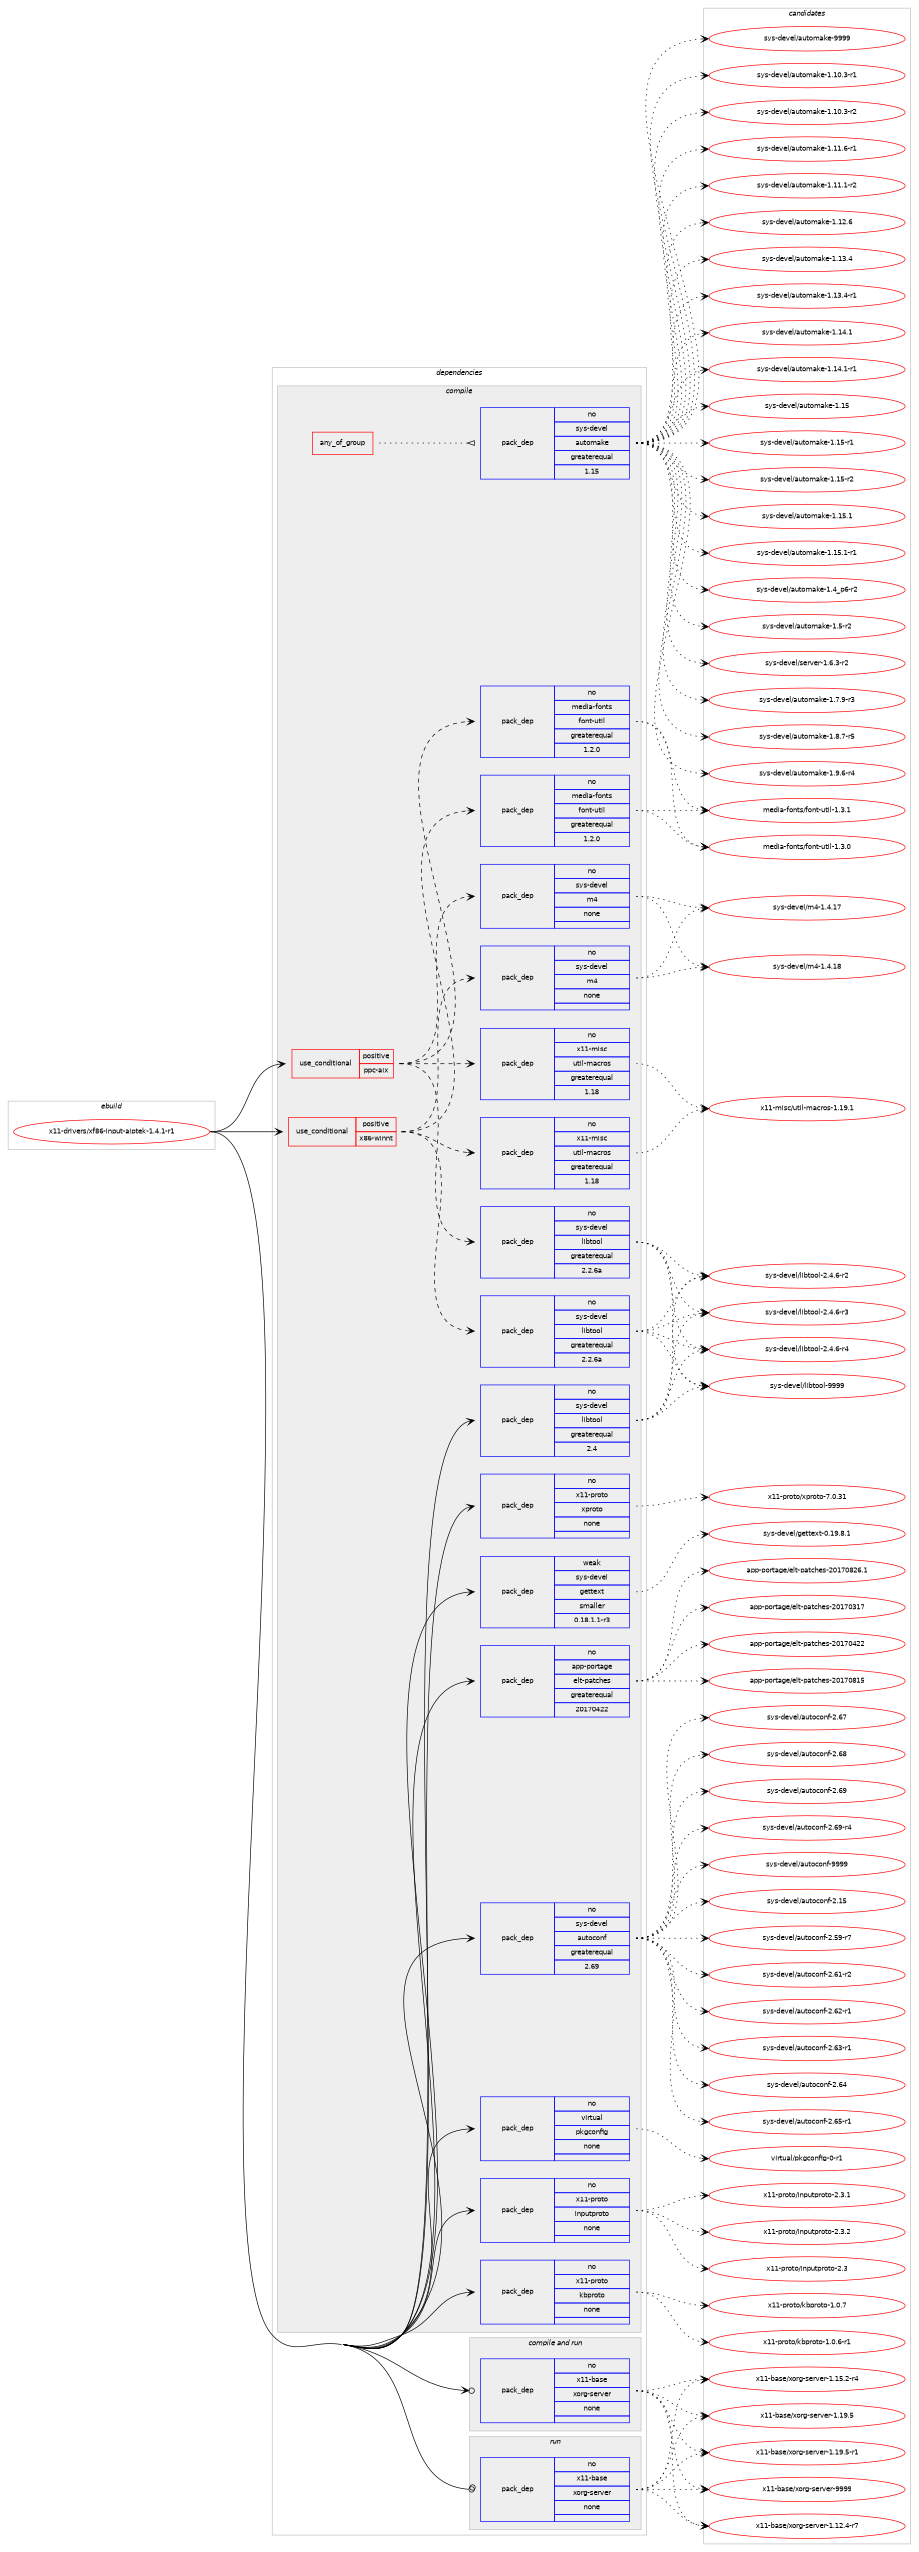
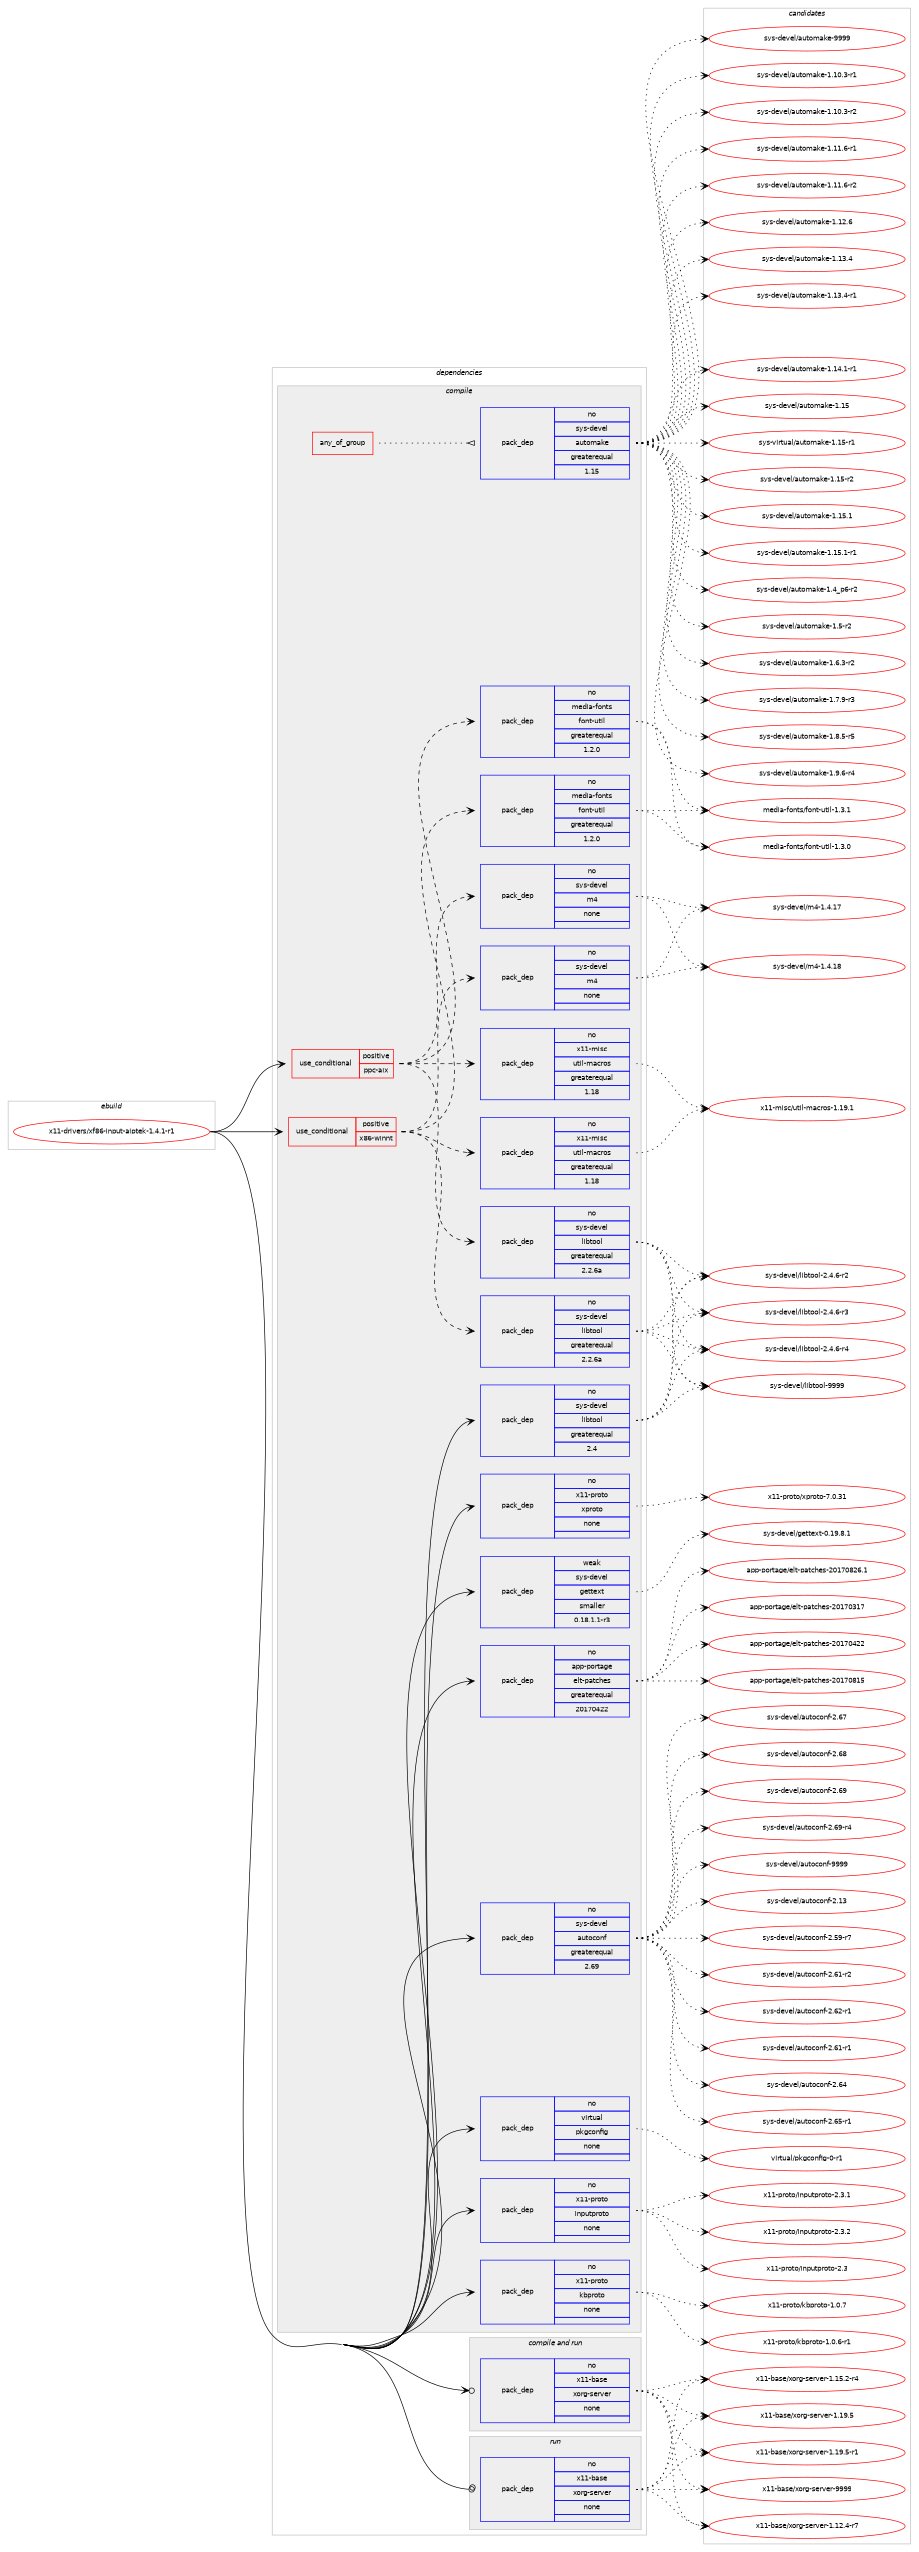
node "sys-devel/automake-1.11.1-r2": label "sys-devel/automake-1.11.1-r2" -> "sys-devel/automake-1.11.6-r2"
node "sys-devel/automake-1.14.1": removed
node "sys-devel/automake-1.15-r1": label "sys-devel/automake-1.15-r1" -> "sys-virtual/automake-1.15-r1"
node "sys-devel/server-1.6.3-r2": label "sys-devel/server-1.6.3-r2" -> "sys-devel/automake-1.6.3-r2"
node "sys-devel/automake-1.8.7-r5": label "sys-devel/automake-1.8.7-r5" -> "sys-devel/automake-1.8.5-r5"
node "sys-devel/autoconf-2.15": label "sys-devel/autoconf-2.15" -> "sys-devel/autoconf-2.13"
node "sys-devel/autoconf-2.63-r1": label "sys-devel/autoconf-2.63-r1" -> "sys-devel/autoconf-2.61-r1"
